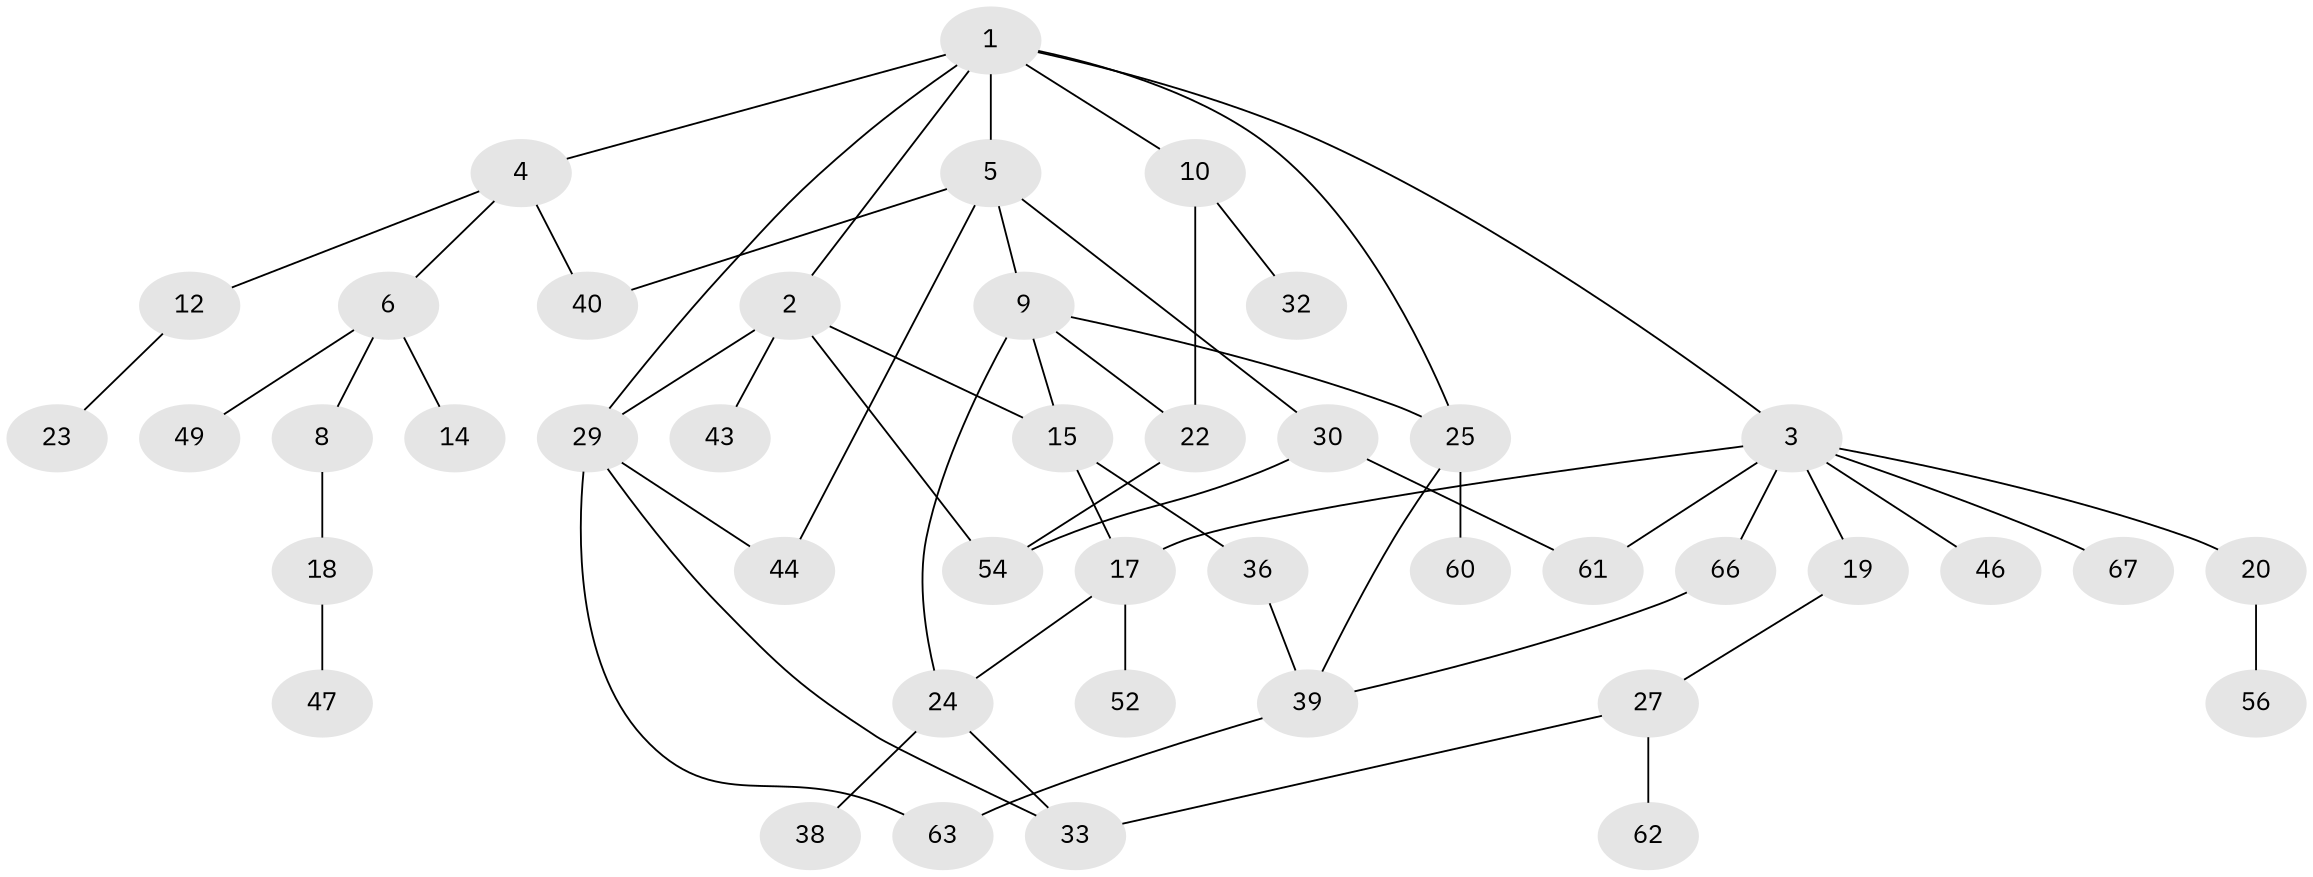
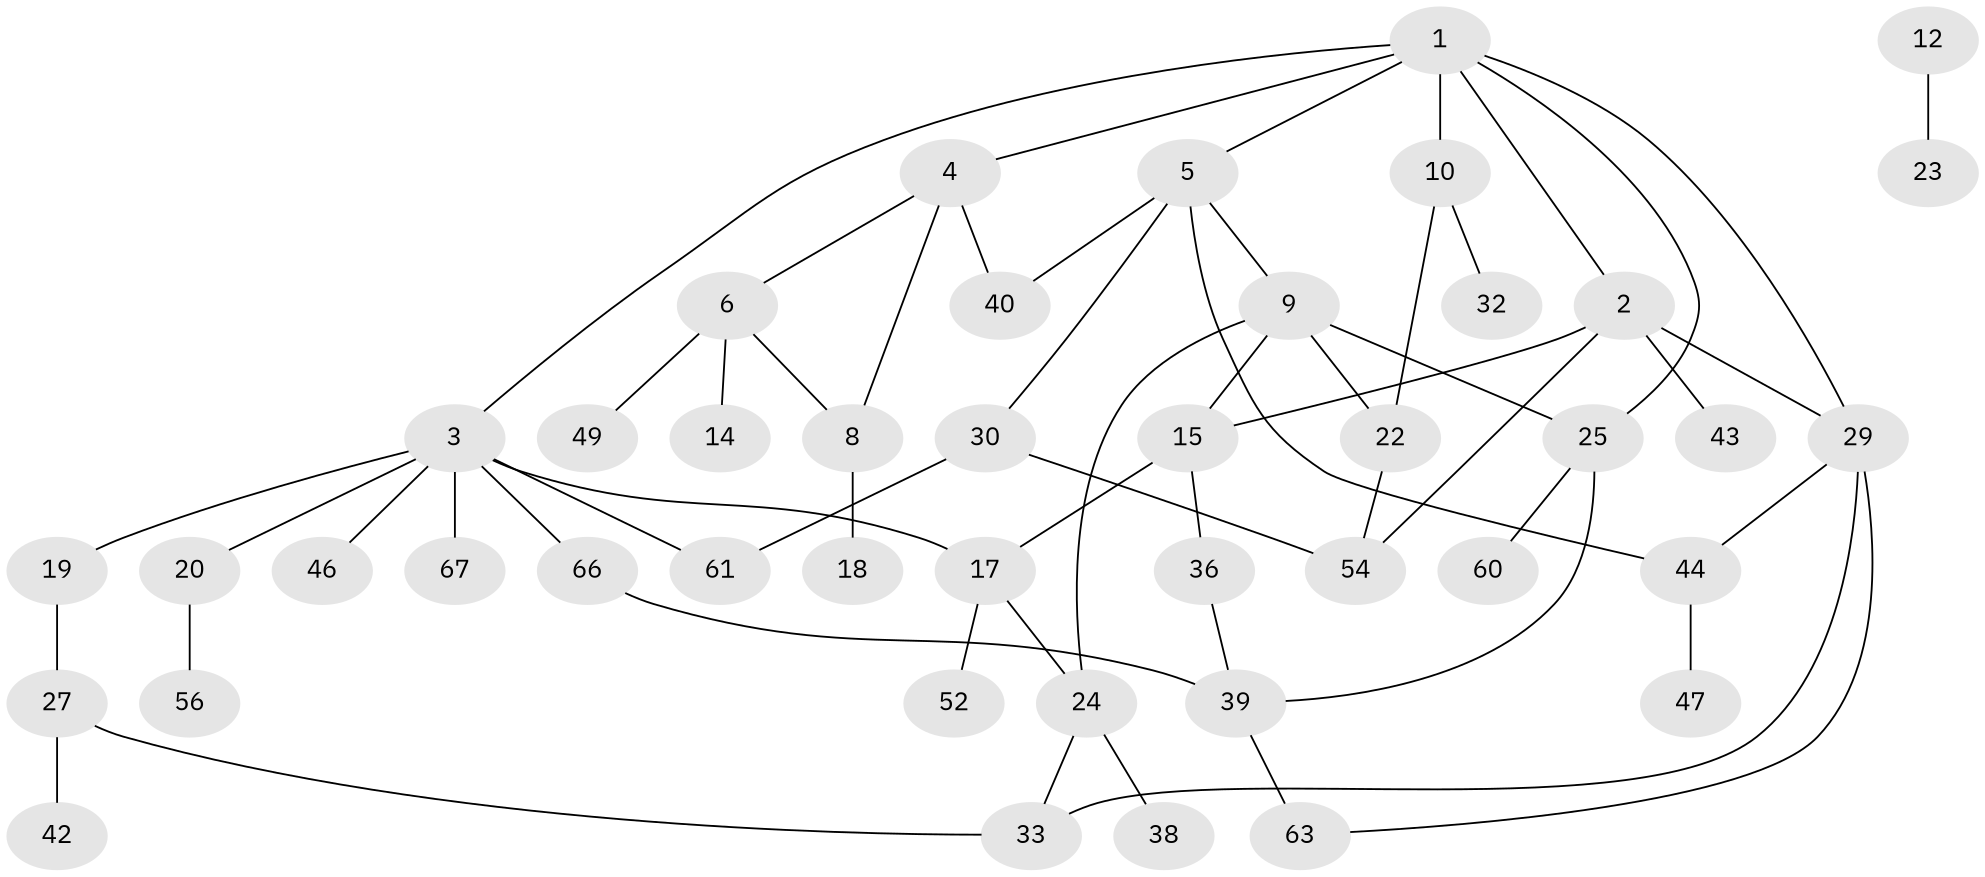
edge "4" -- "12": now "4" -- "8"
edge "18" -- "47": now "44" -- "47"
node "62": label "62" -> "42"
